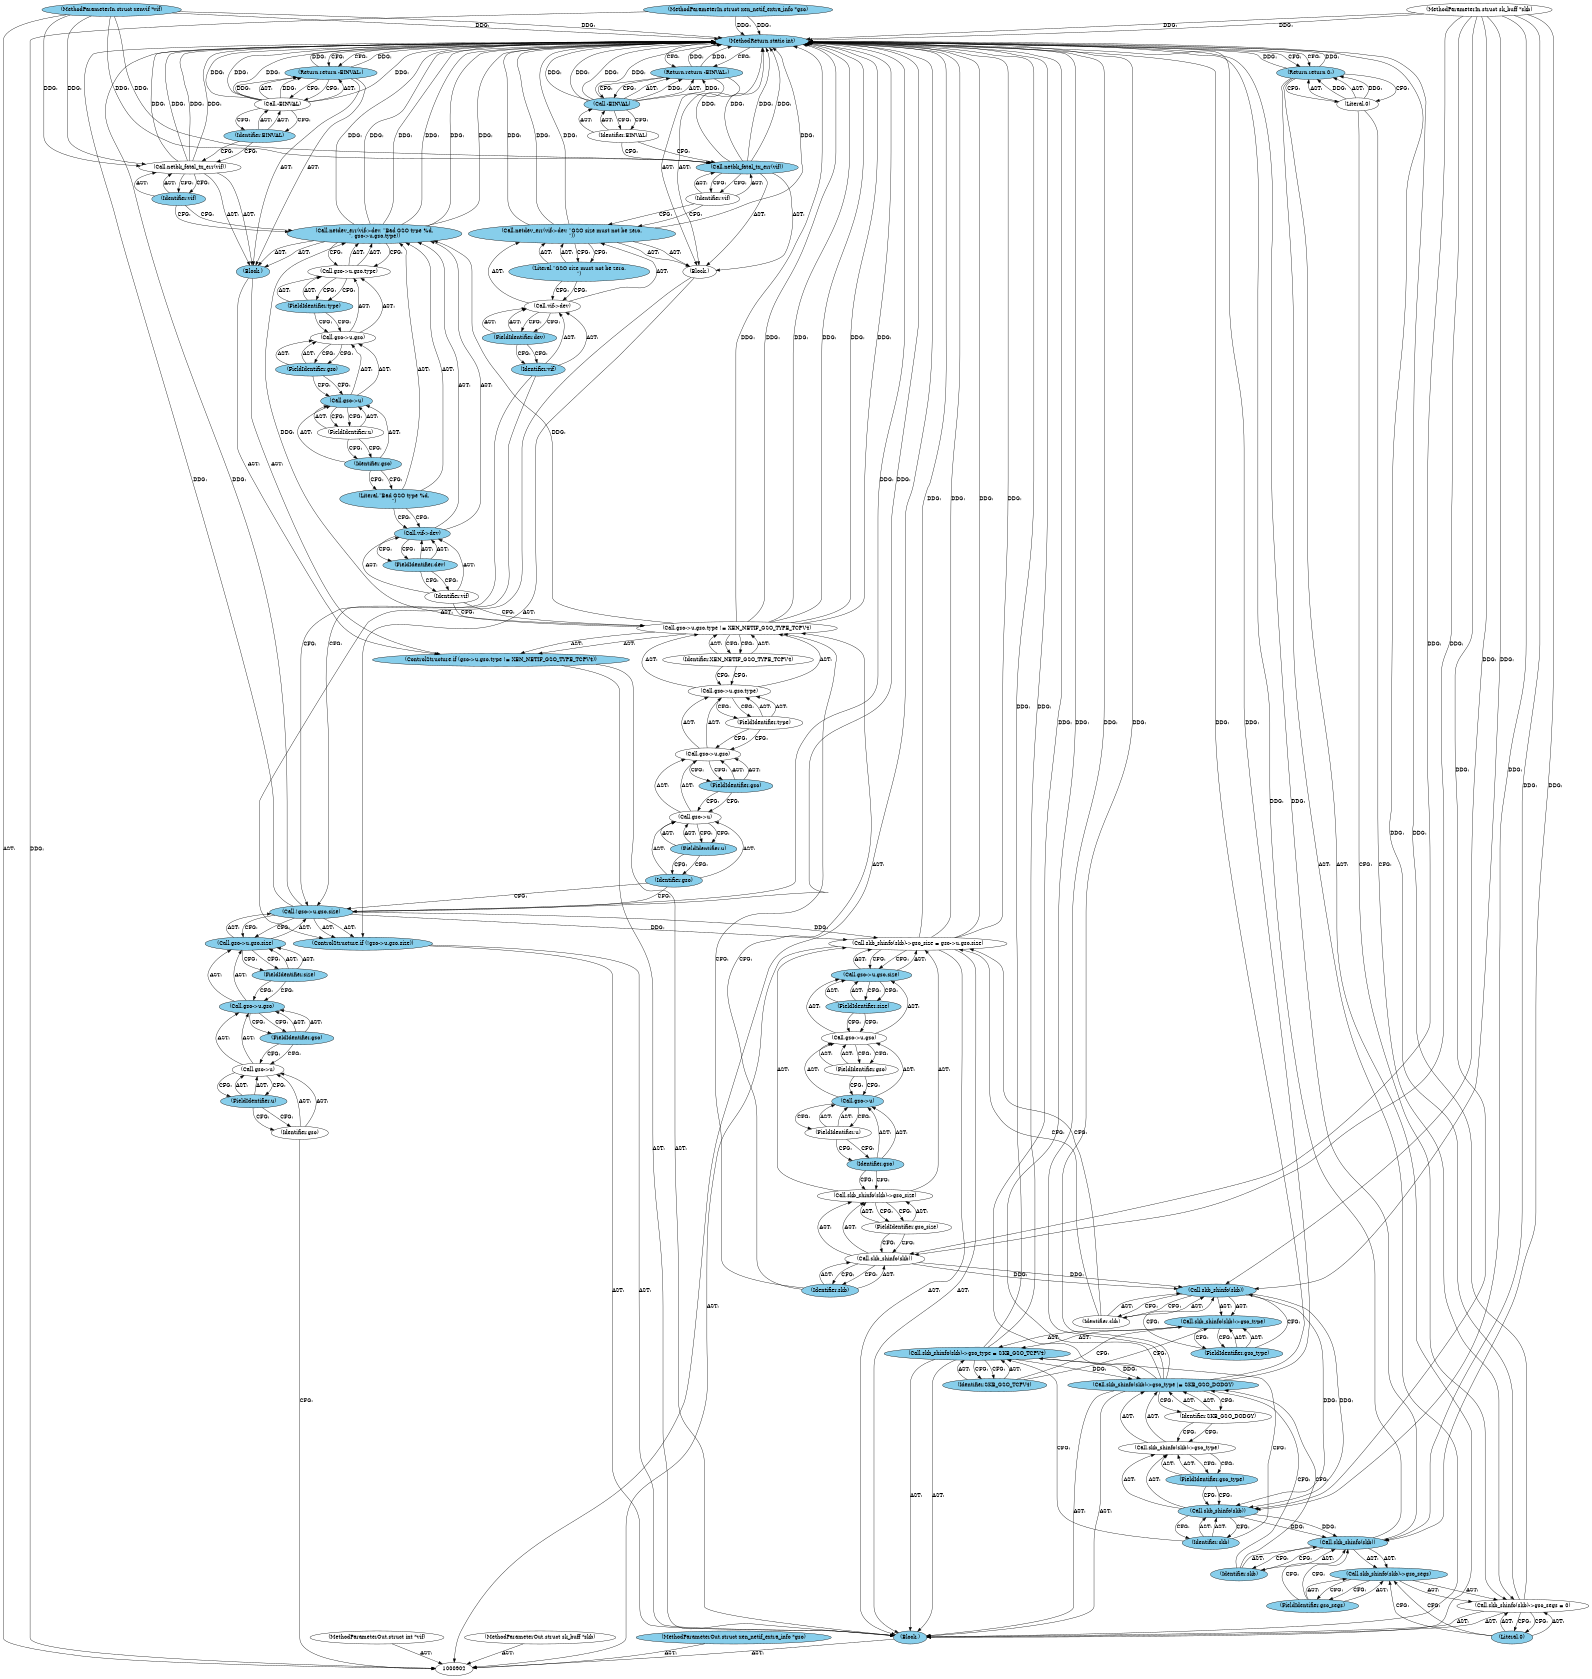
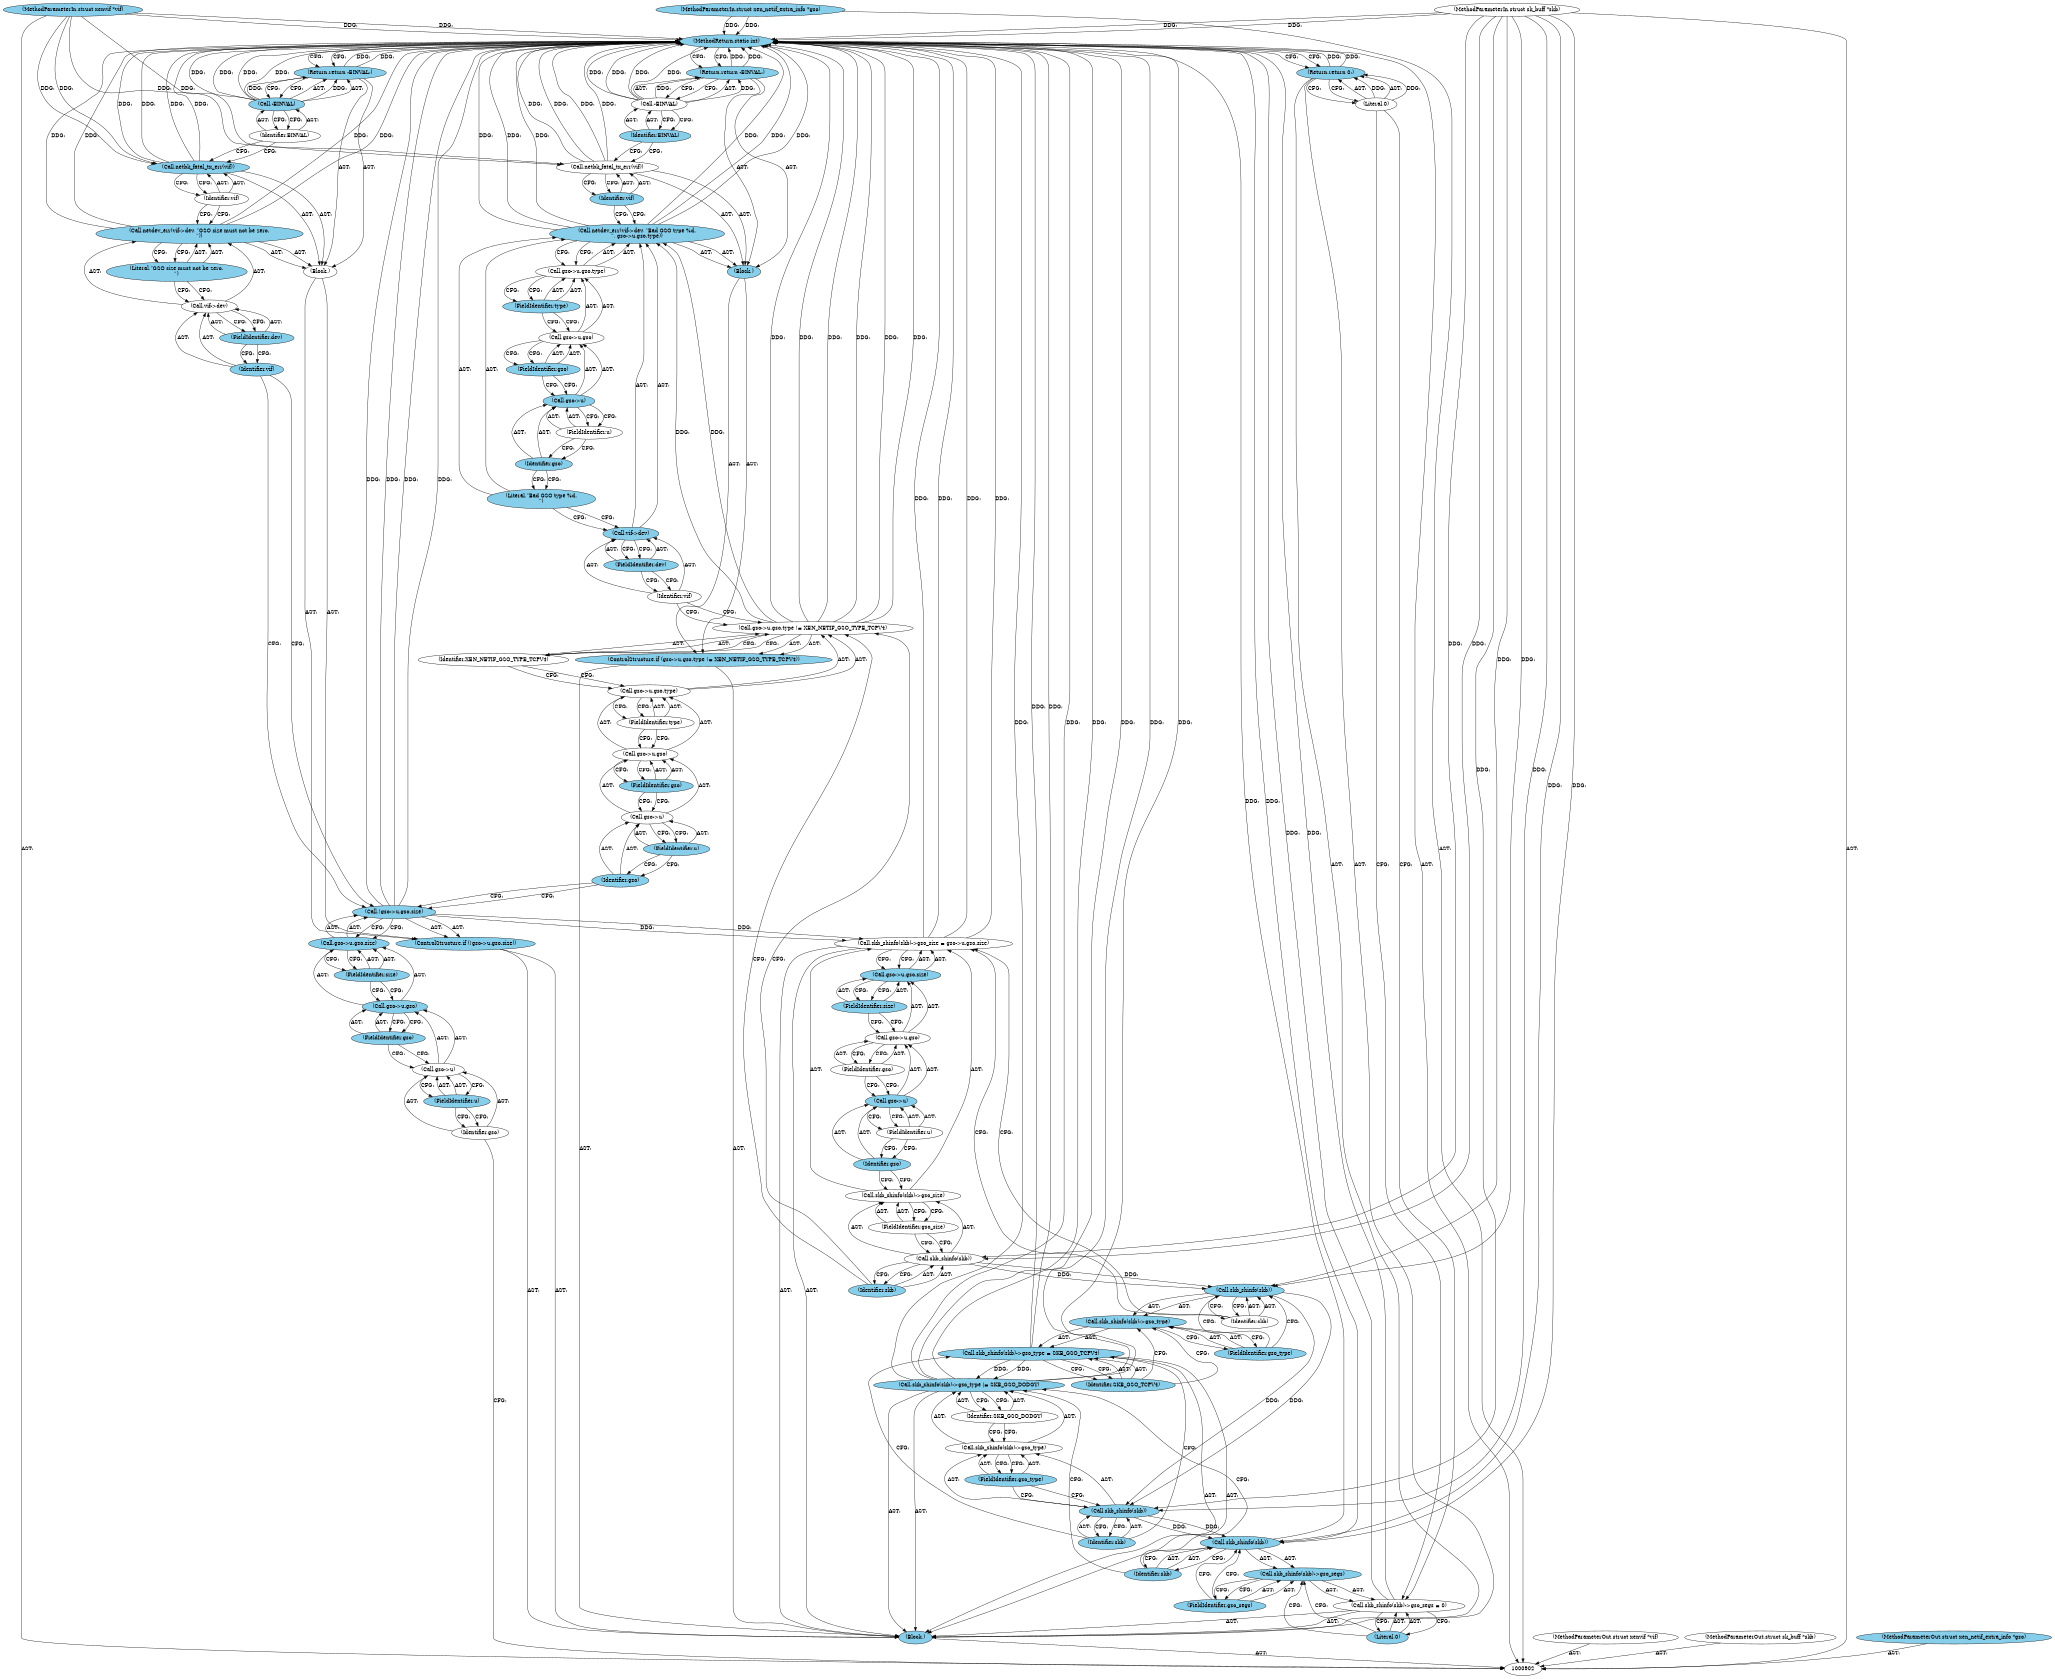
edge "(MethodParameterIn,struct xen_netif_extra_info *gso)" -> "1000902": label "DDG: " -> "AST: "
edge "(Call,skb_shinfo(skb)->gso_size = gso->u.gso.size)" -> "1000902": now "(MethodParameterIn,struct sk_buff *skb)" -> "1000902"
node "(MethodParameterOut,struct int *vif)": label "(MethodParameterOut,struct int *vif)" -> "(MethodParameterOut,struct xenvif *vif)"
